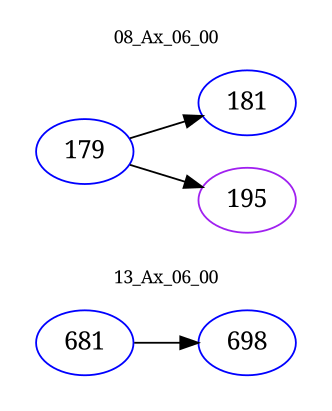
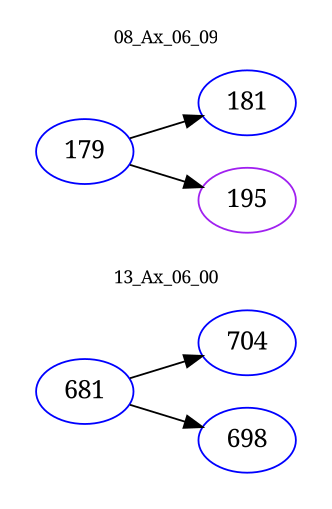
cluster "08_Ax_06_00": label "08_Ax_06_00" -> "08_Ax_06_09"
node "704": added
